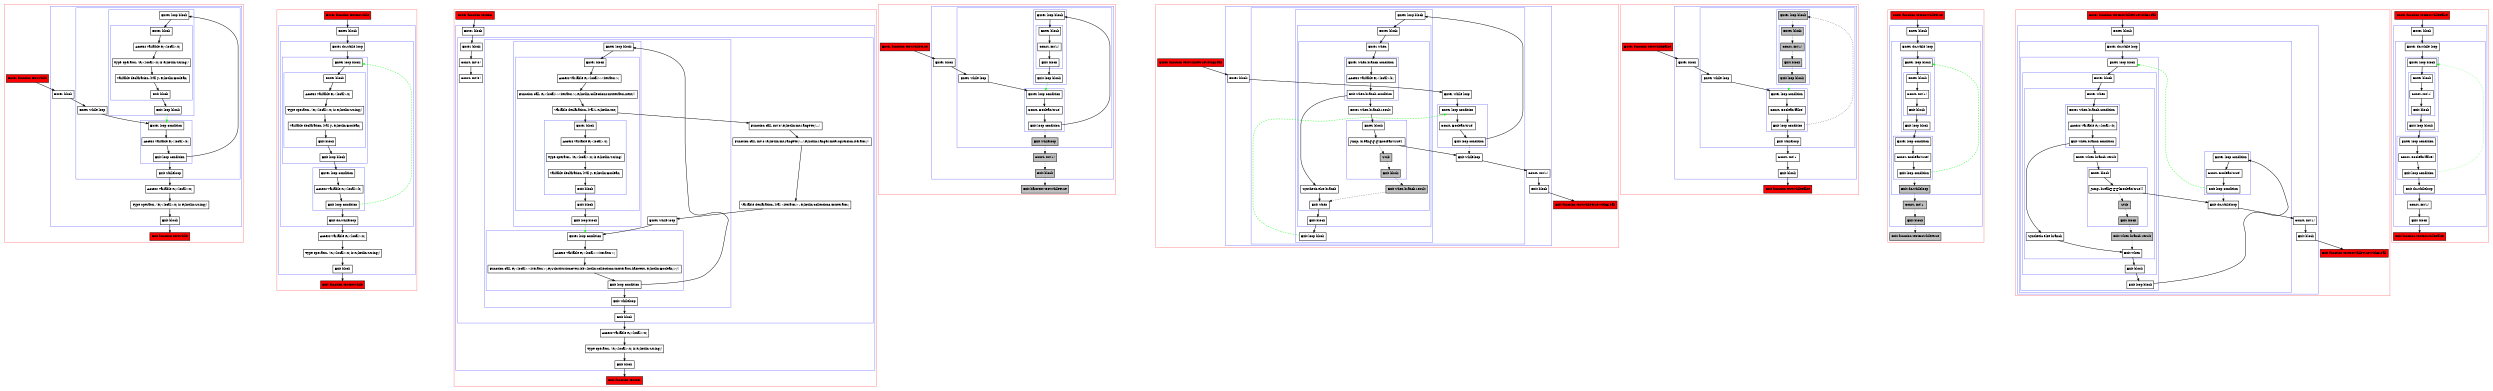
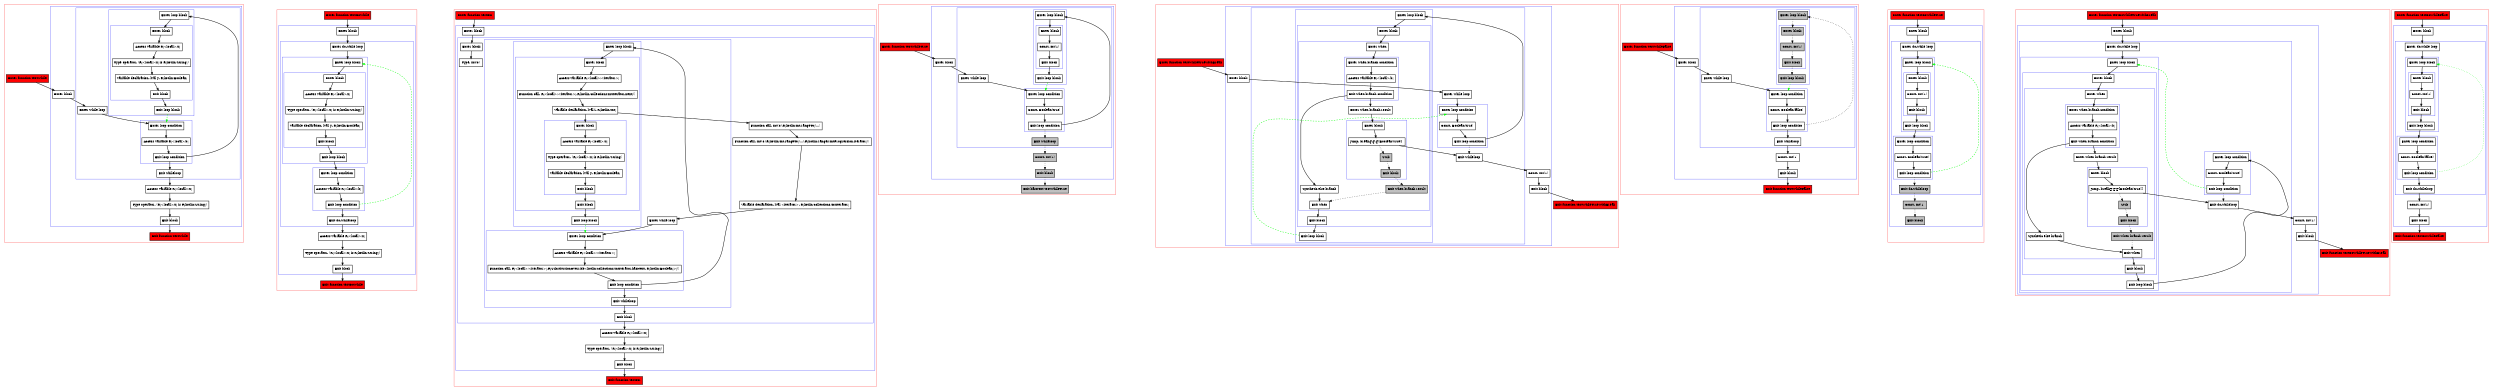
node "Const: Int(0)": label "Const: Int(0)" -> "Type: Int(0)"
node "Const: Int(5)": removed
node "Exit function testDoWhileTrue": removed
